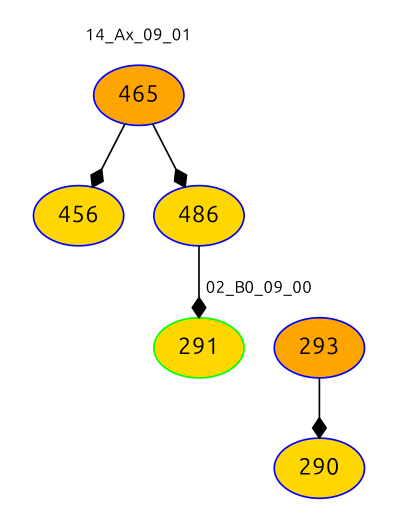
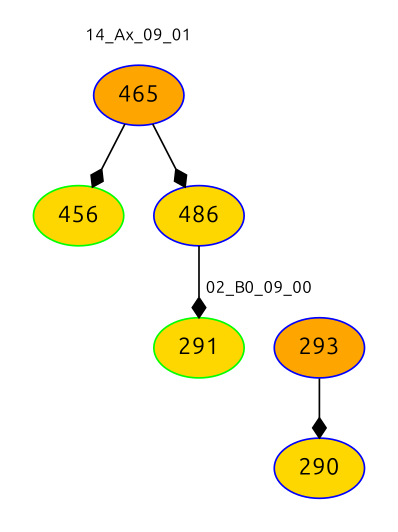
node "456": color blue -> green
